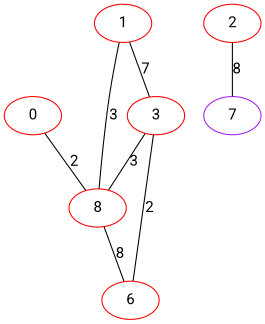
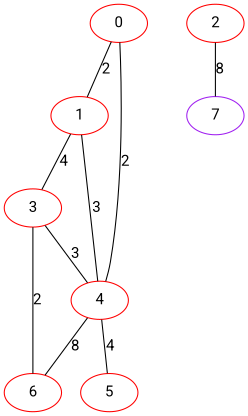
edge "0" -- "1": added, label "2"
edge "1" -- "3": label "7" -> "4"
node "8": label "8" -> "4"
node "5": added
